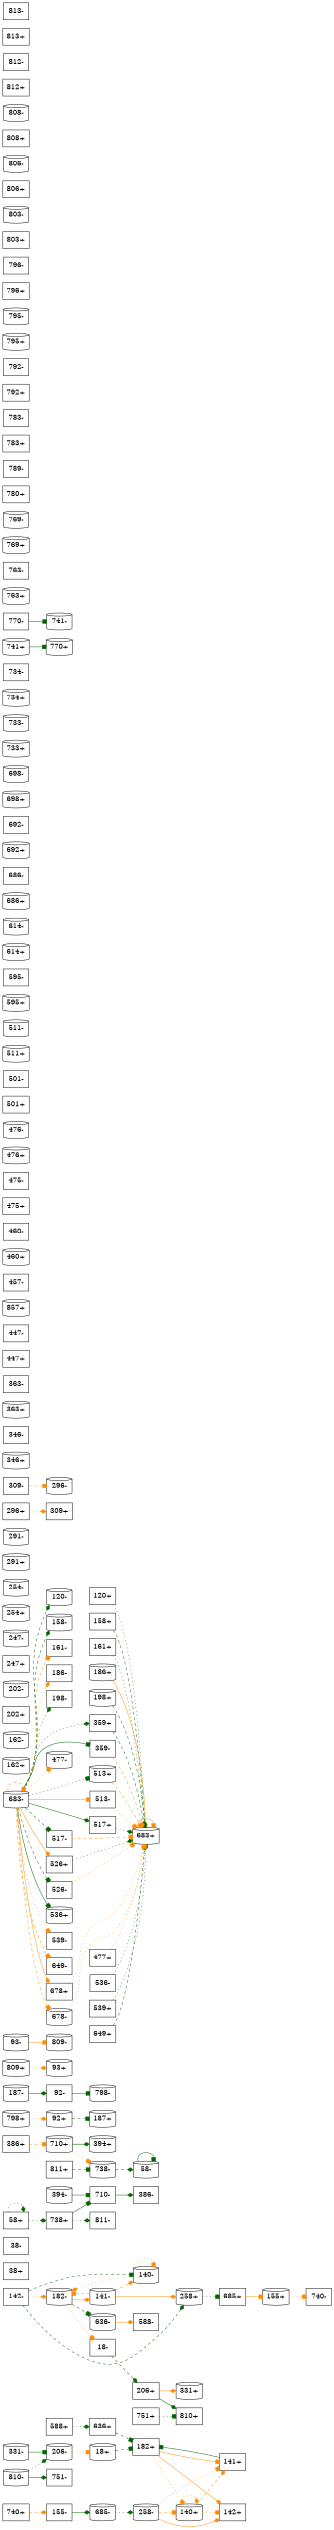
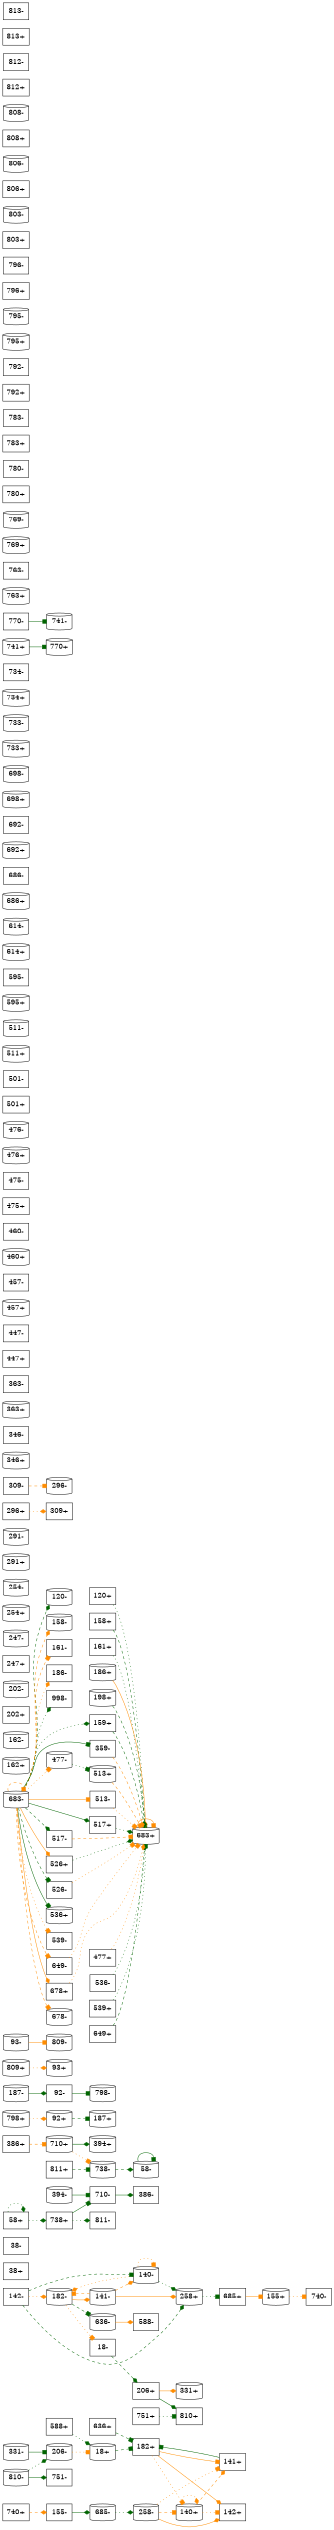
node "789-": label "789-" -> "780-"
node "857+": label "857+" -> "457+"
node "198-": label "198-" -> "998-"
edge "683-" -> "158-": color darkgreen -> darkorange
node "359+": label "359+" -> "159+"
edge "683-" -> "513+": now "477-" -> "513+"
edge "683-" -> "517-": arrowhead box -> diamond
edge "678-" -> "683+": now "649-" -> "683+"
edge "140-" -> "258+": added
edge "588+" -> "636+": now "588+" -> "18+"
